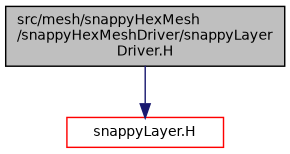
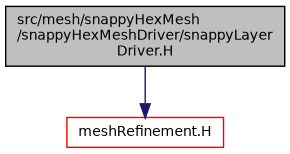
node "snappyLayer.H": label "snappyLayer.H" -> "meshRefinement.H"
